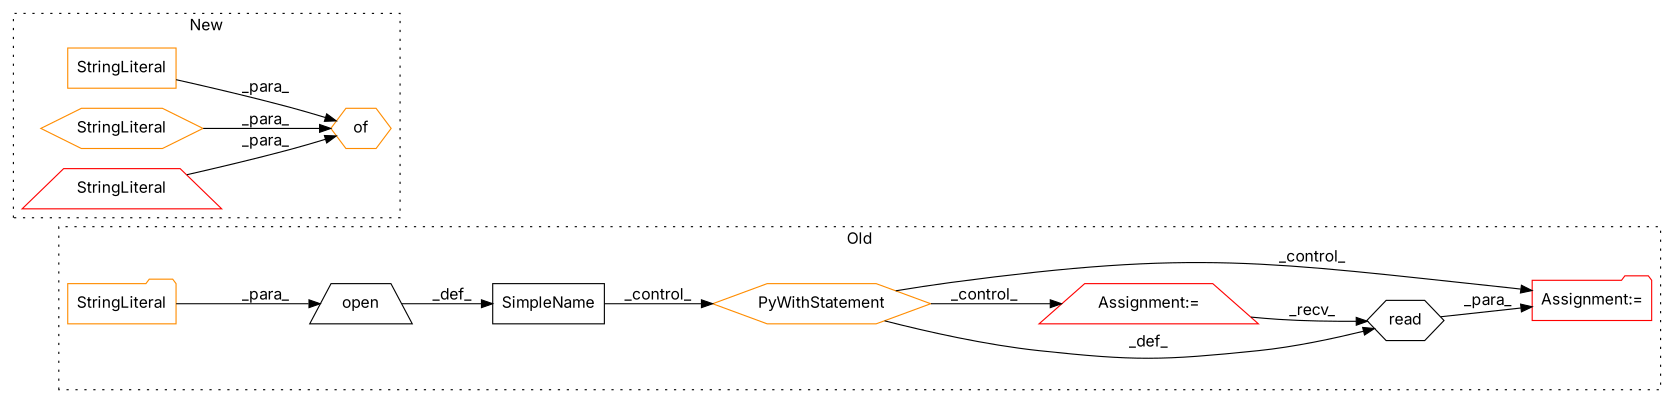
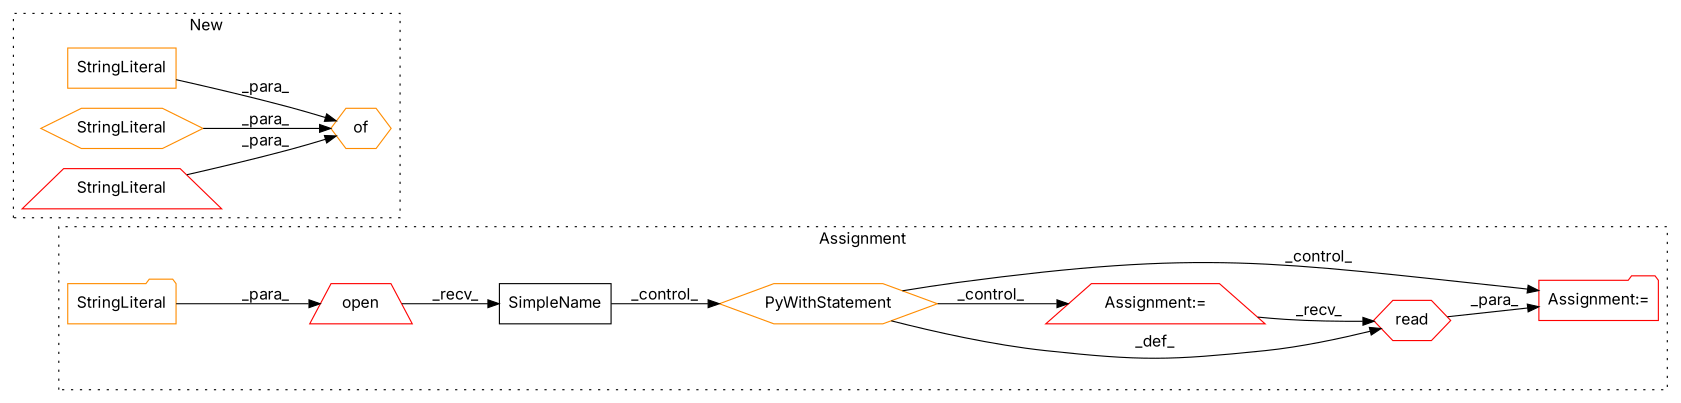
cluster "Old": label "Old" -> "Assignment"
edge "open" -> "SimpleName": label "_def_" -> "_recv_"
node "open": color black -> red
node "read": color black -> red
